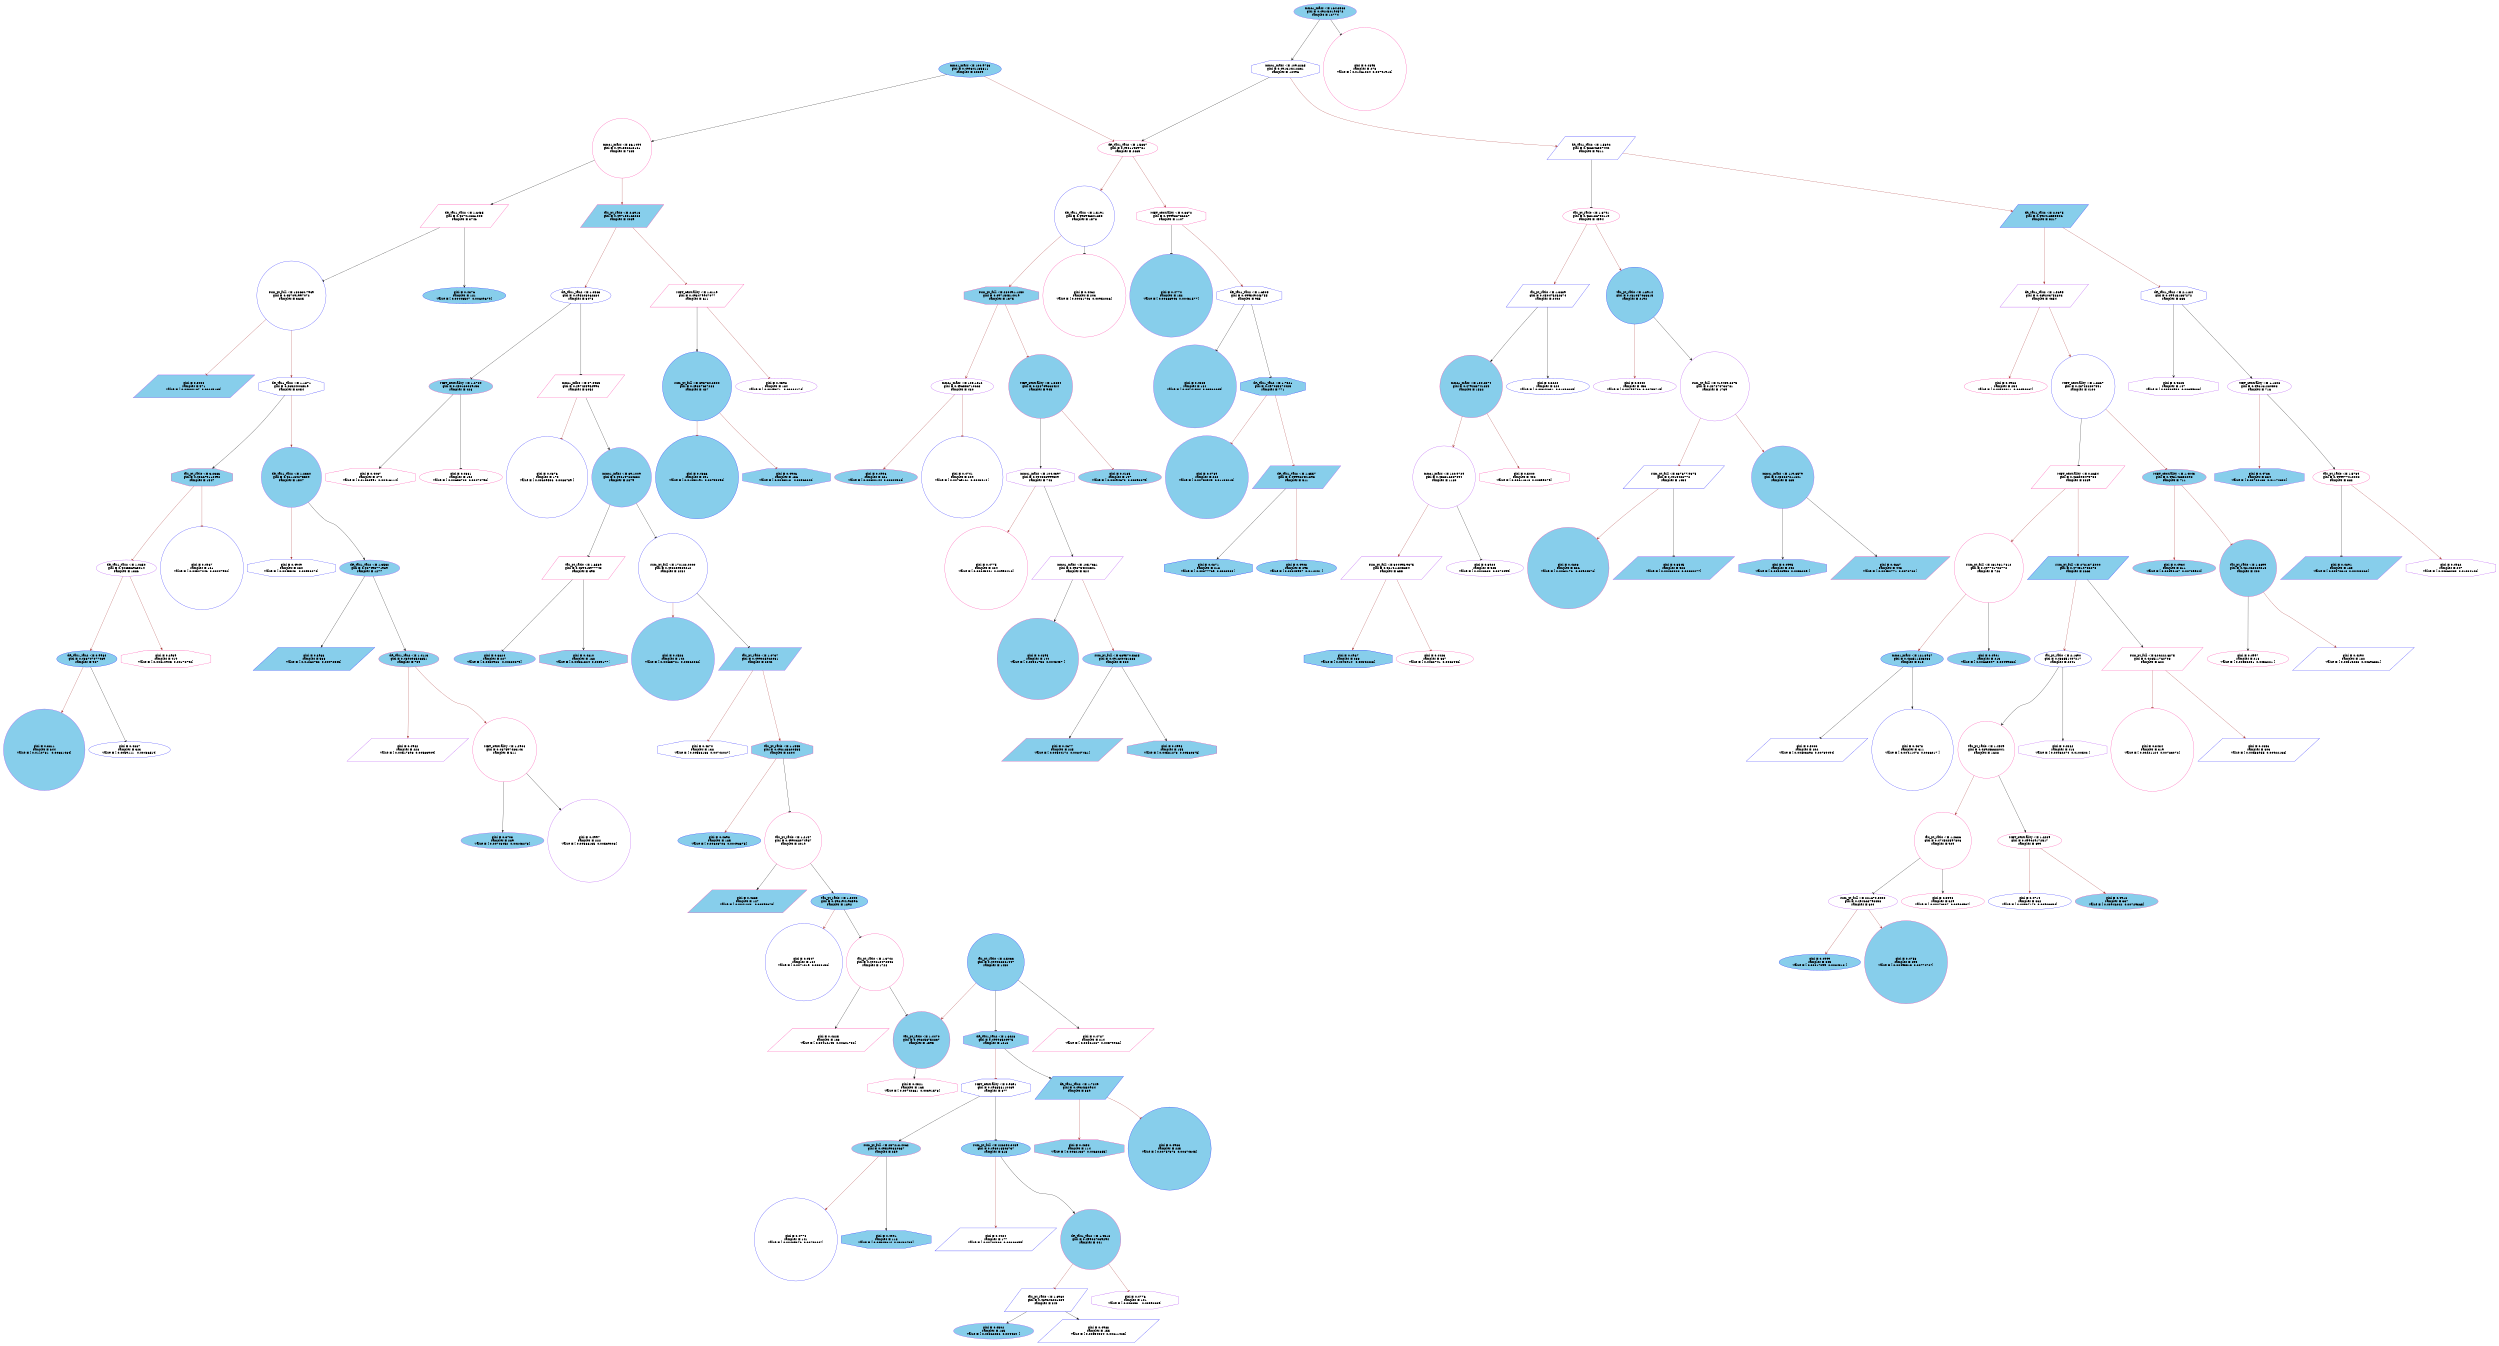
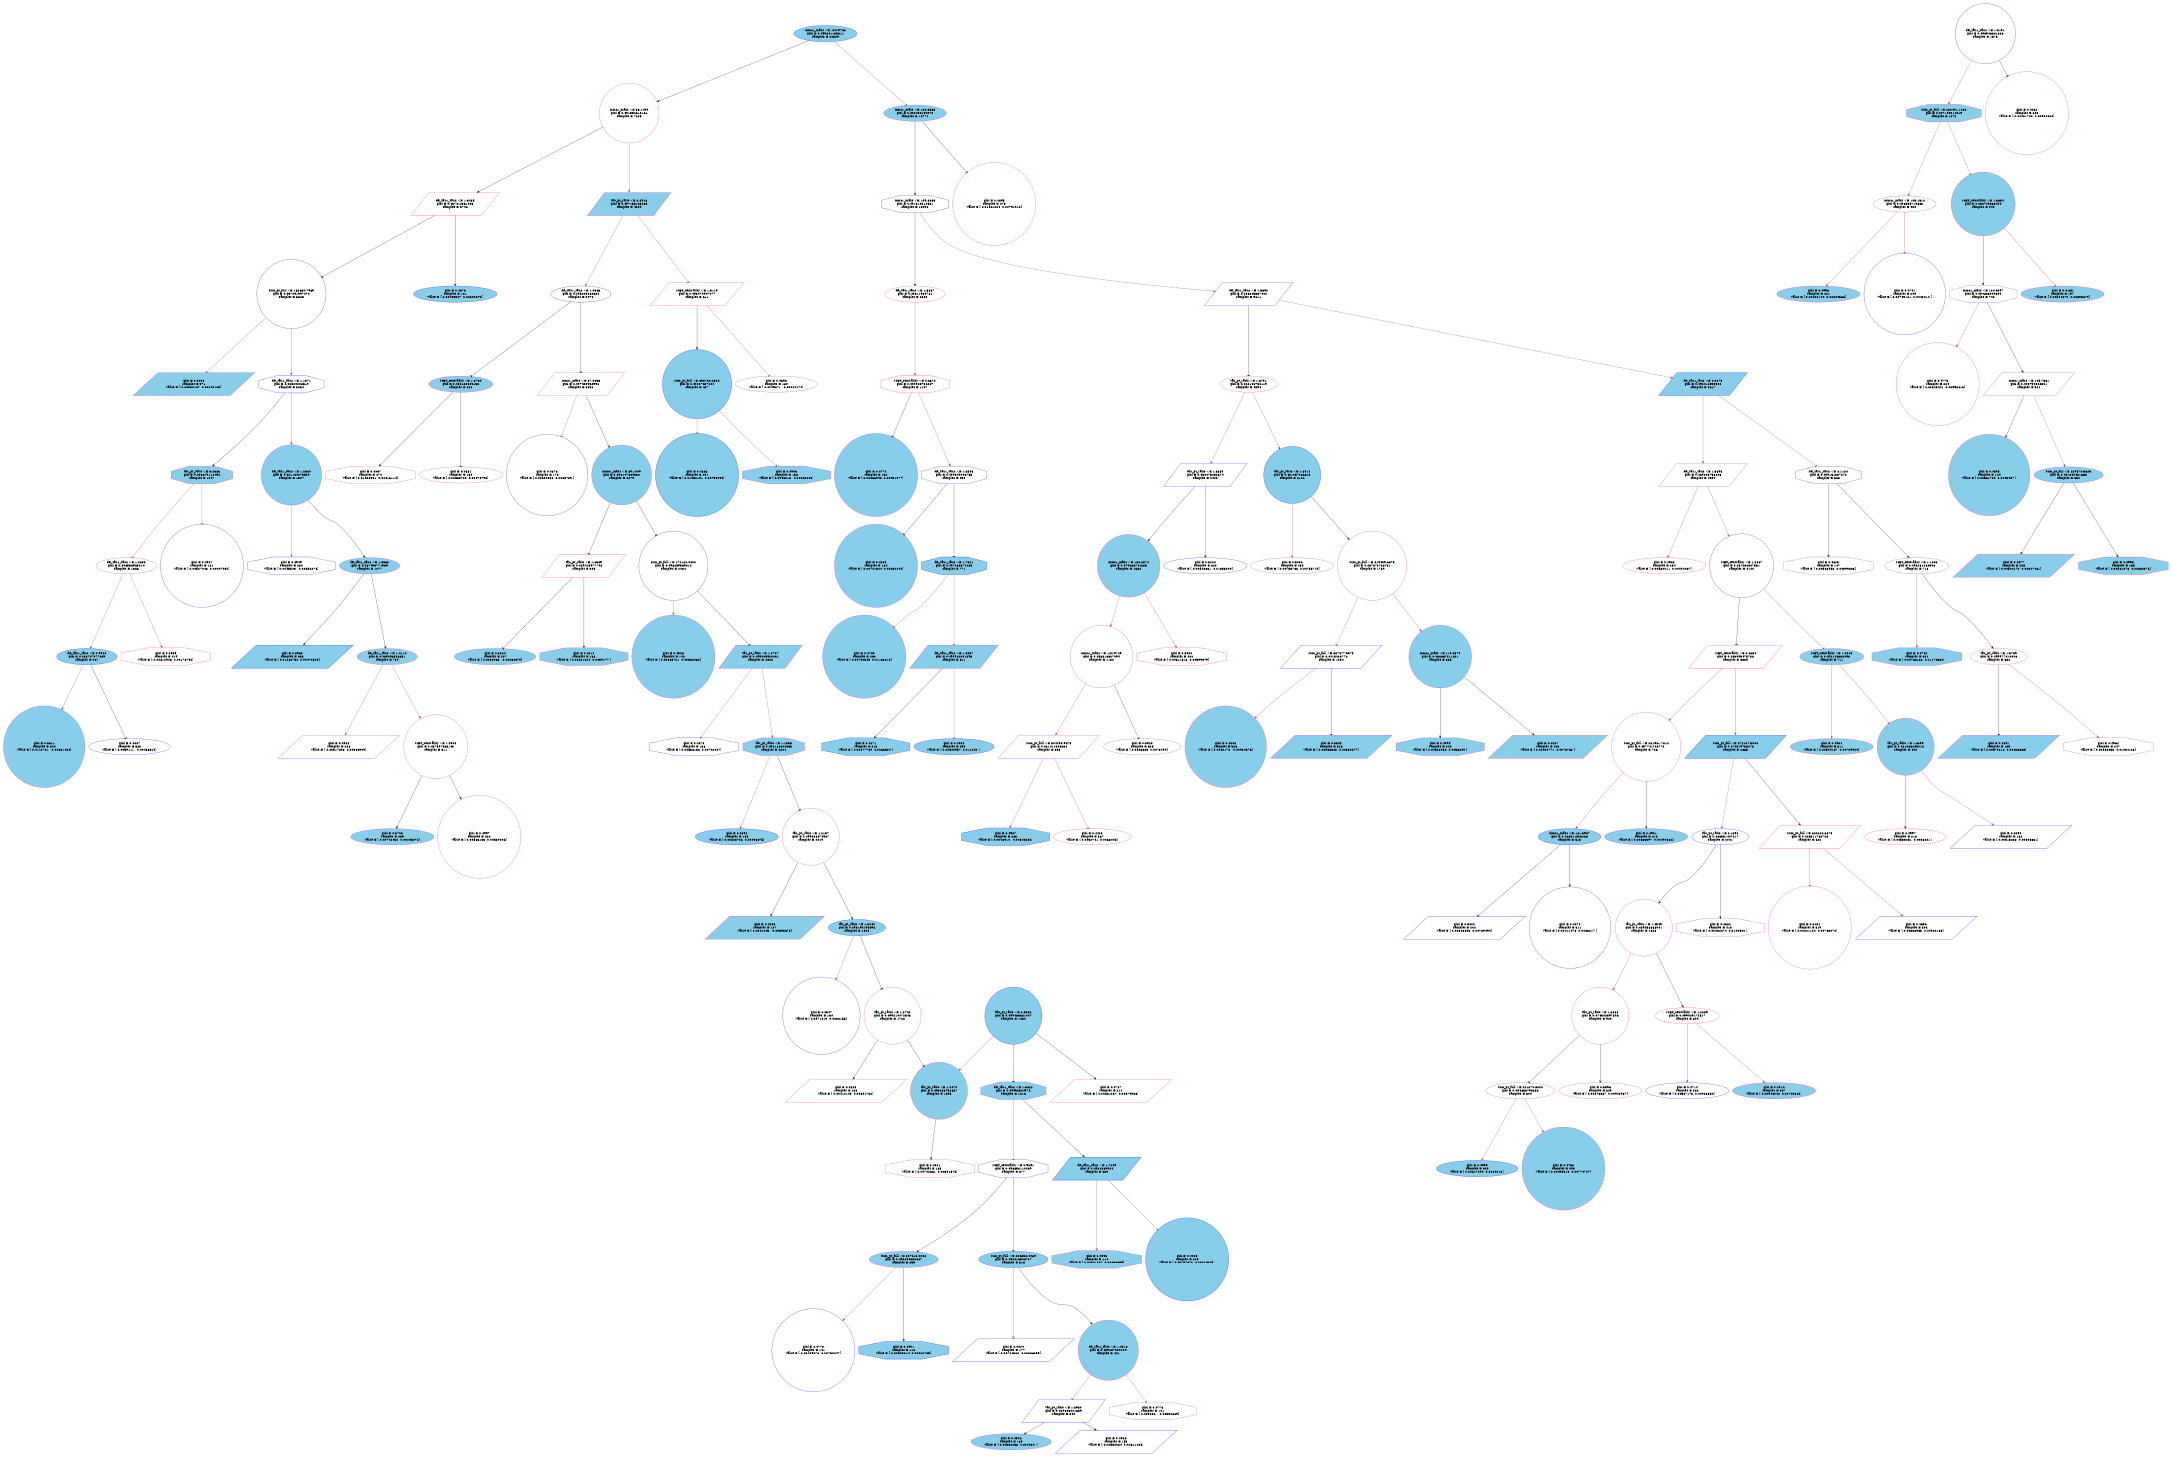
edge "mmc1_mass <= 100.9786 gini = 0.499841135811 samples = 20609" -> "dR_tau1_tau2 <= 1.5837 gini = 0.49811989781 samples = 2685": now "mmc1_mass <= 100.9786 gini = 0.499841135811 samples = 20609" -> "mmc1_mass <= 164.6563 gini = 0.492430190572 samples = 12774"
edge "dR_tau1_tau2 <= 1.5837 gini = 0.49811989781 samples = 2685" -> "dR_tau1_tau2 <= 1.5191 gini = 0.493946301833 samples = 1578": removed
